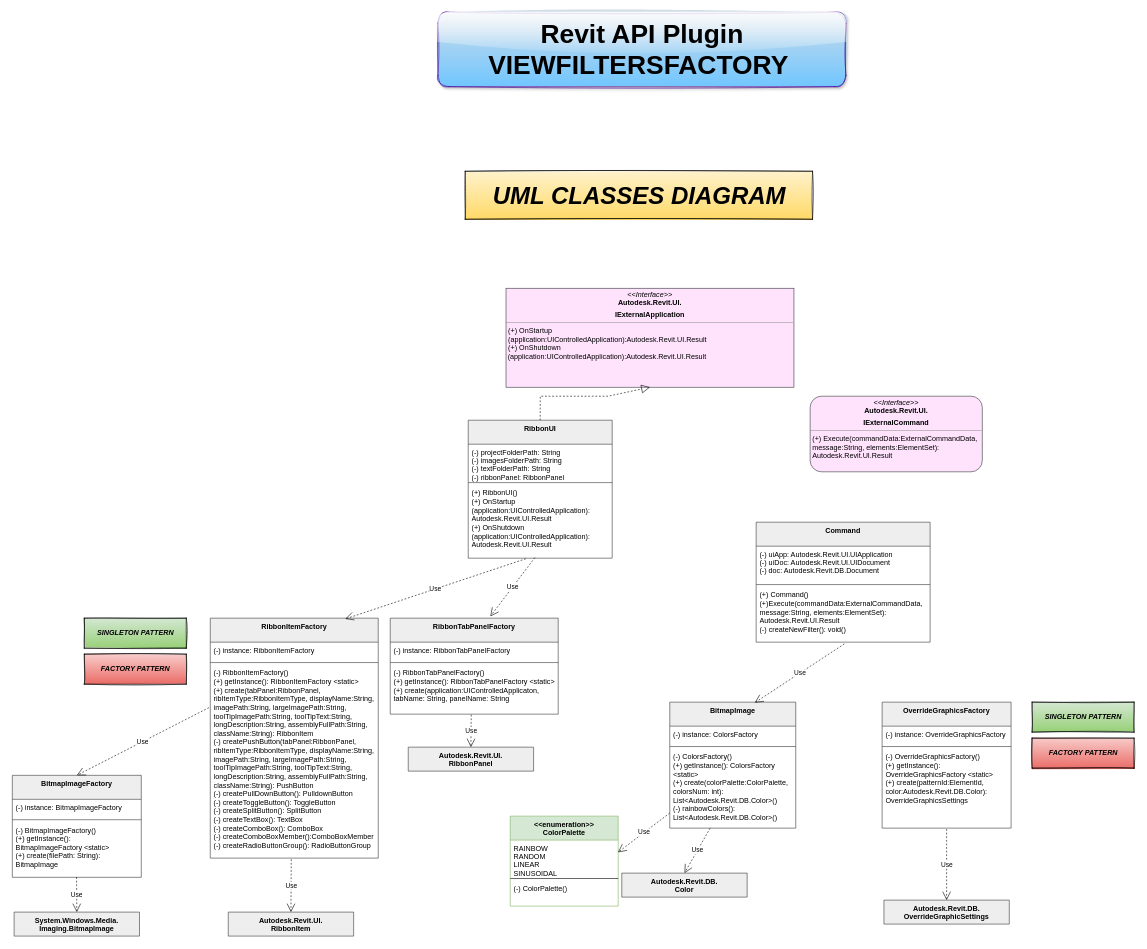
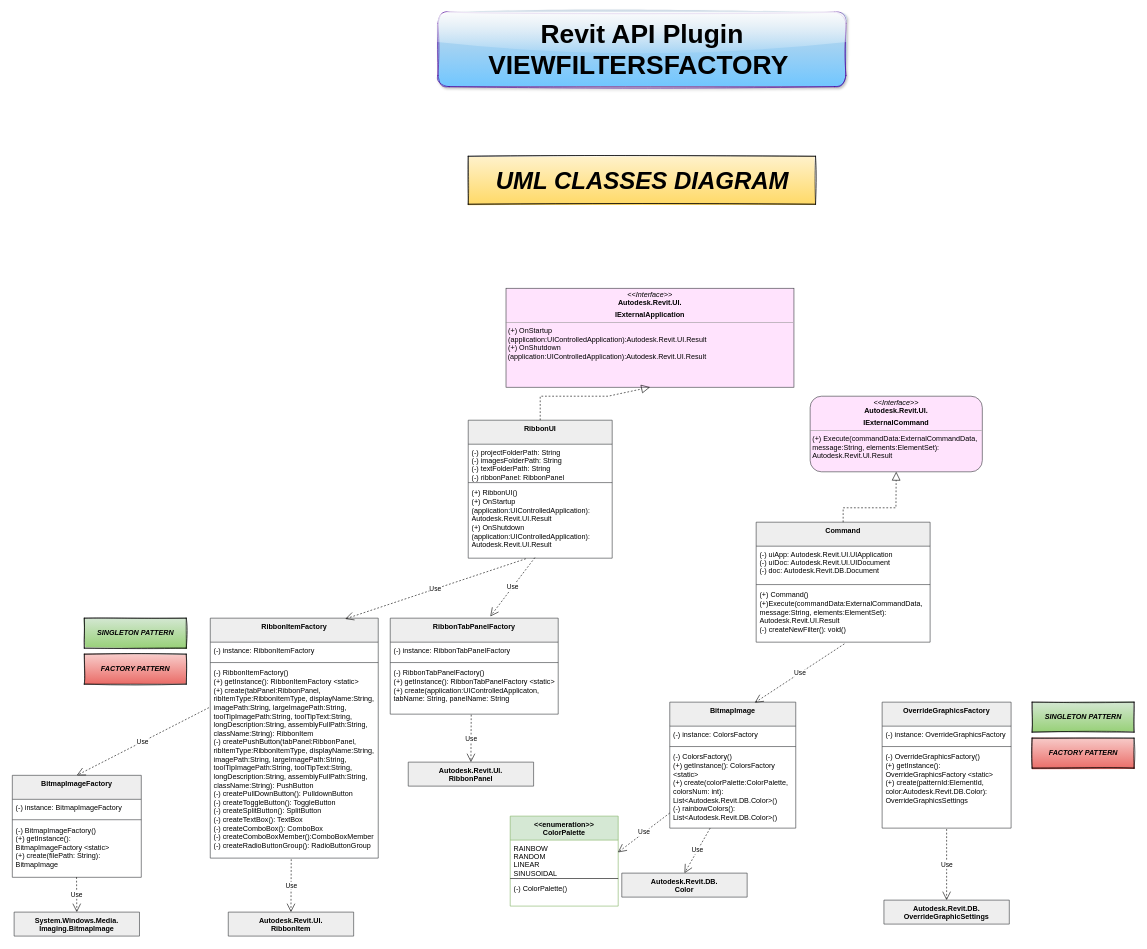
node "UML CLASSES DIAGRAM": moved (639, 195) -> (642, 180)
edge "Command" -> "<<Interface>> Autodesk.Revit.UI. IExternalCommand (+) Execute(commandData:ExternalCommandData, message:String, elements:ElementSet): Autodesk.Revit.UI.Result": added
node "Autodesk.Revit.UI. RibbonPanel": moved (471, 759) -> (471, 774)
